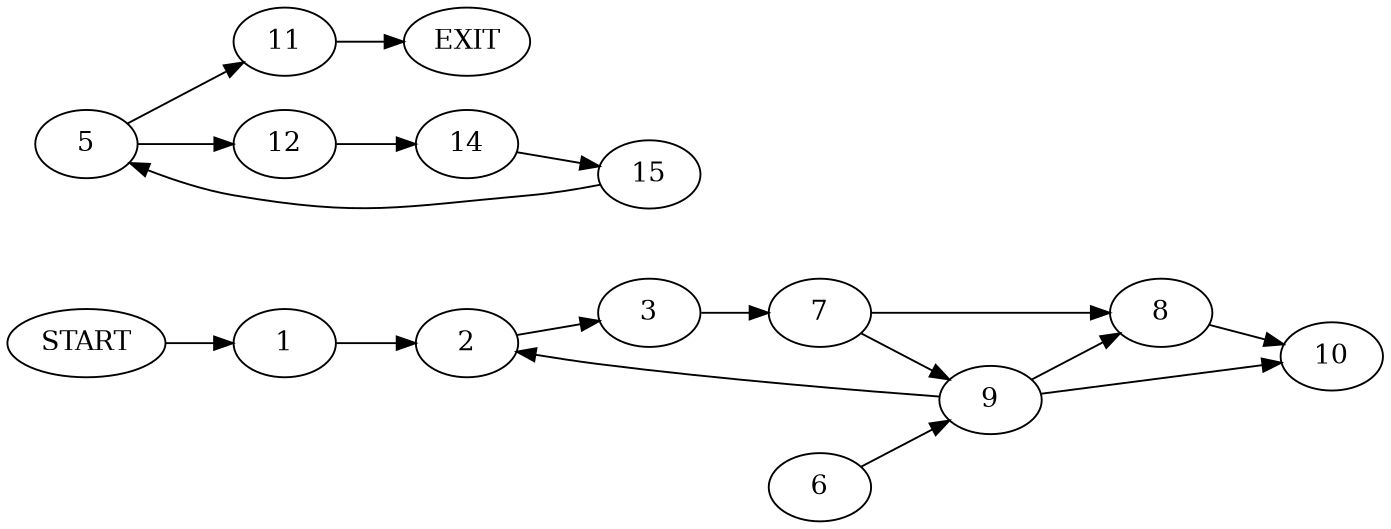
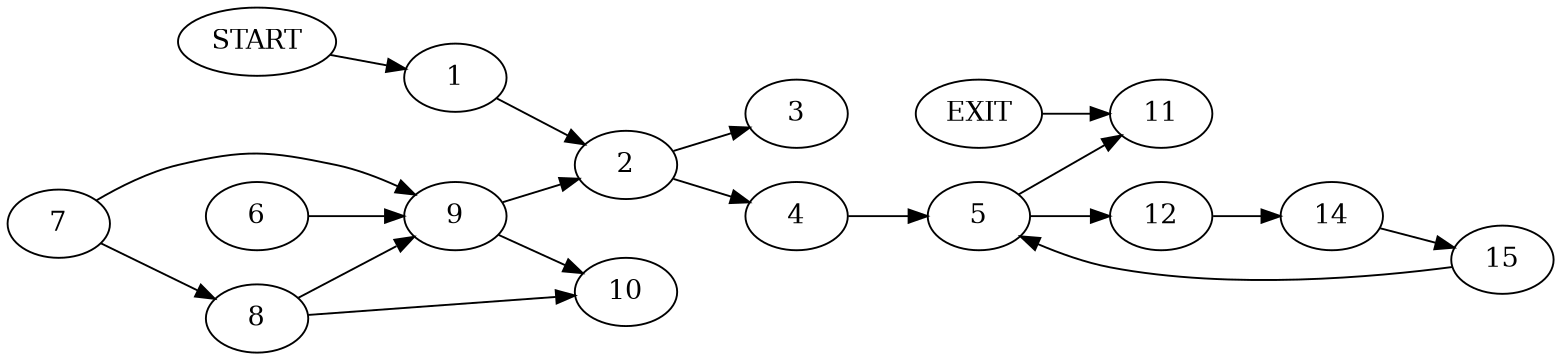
edge "11" -> "EXIT": reversed
node "4": added
edge "3" -> "7": removed
edge "9" -> "8": reversed
